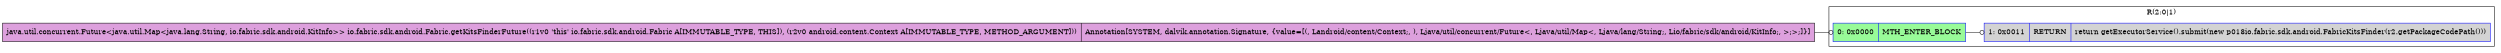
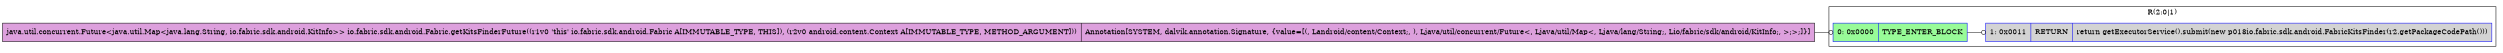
node "0: 0x0000": text "MTH_ENTER_BLOCK" -> "TYPE_ENTER_BLOCK"
